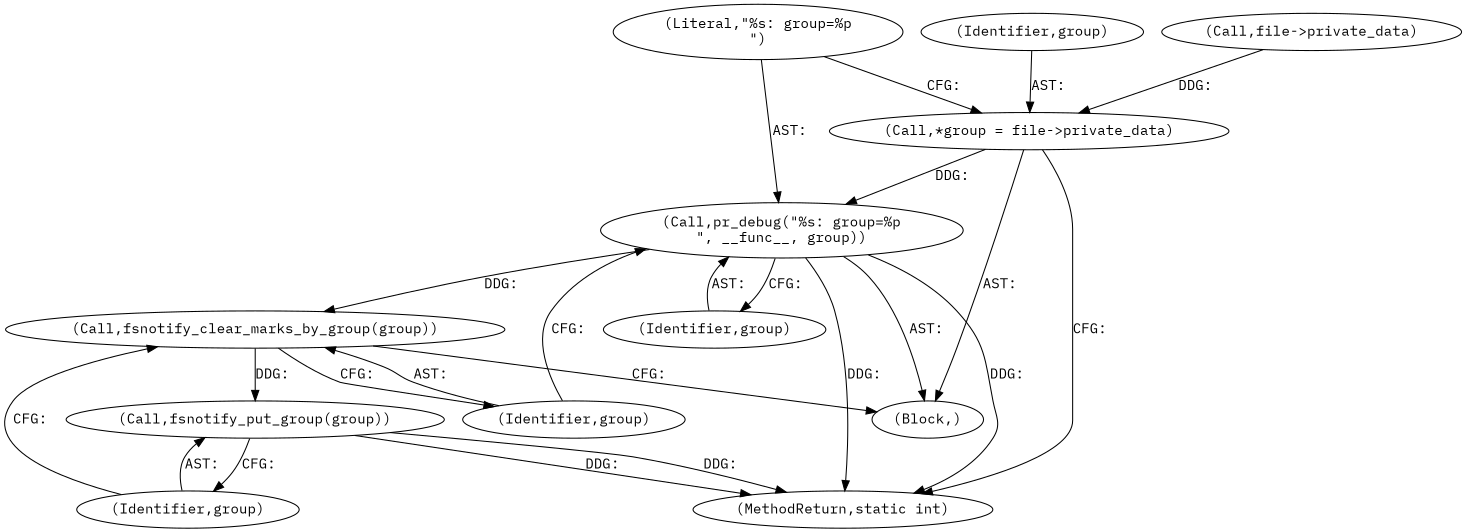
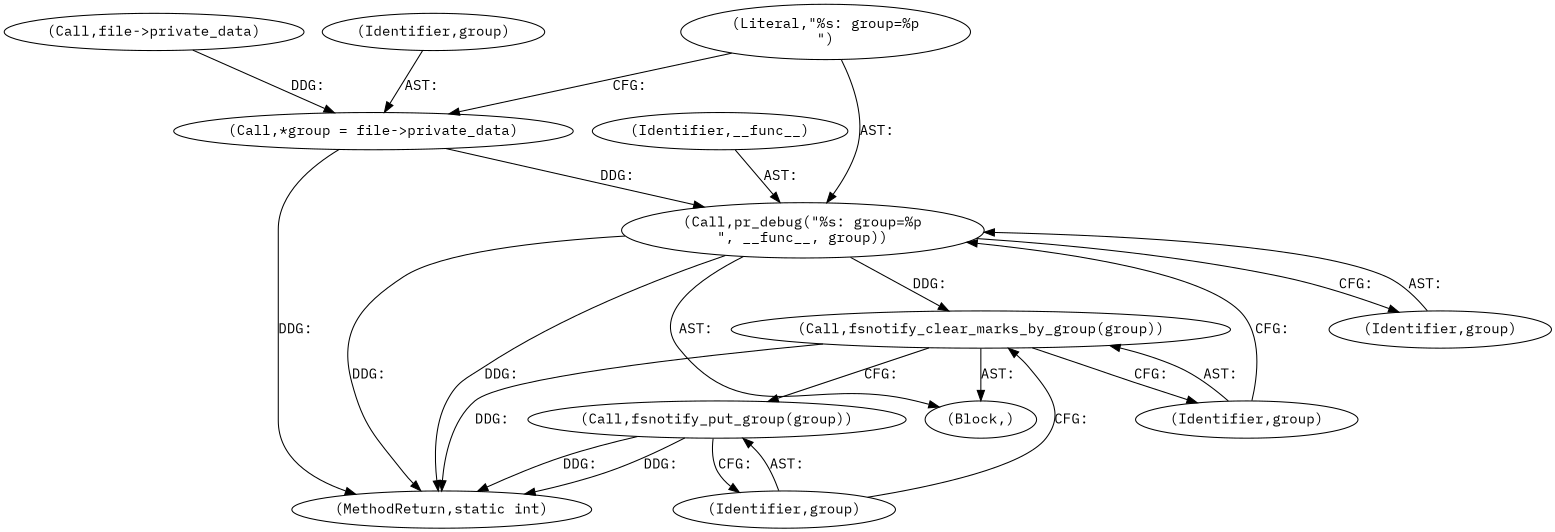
node "(Identifier,__func__)": added
edge "(Call,*group = file->private_data)" -> "(Block,)": removed, label "AST:"
edge "(Call,*group = file->private_data)" -> "(MethodReturn,static int)": label "CFG: " -> "DDG: "
edge "(Call,fsnotify_clear_marks_by_group(group))" -> "(MethodReturn,static int)": added, label "DDG:"
edge "(Call,fsnotify_clear_marks_by_group(group))" -> "(Call,fsnotify_put_group(group))": label "DDG: " -> "CFG: "
edge "(Call,fsnotify_clear_marks_by_group(group))" -> "(Block,)": label "CFG: " -> "AST: "
